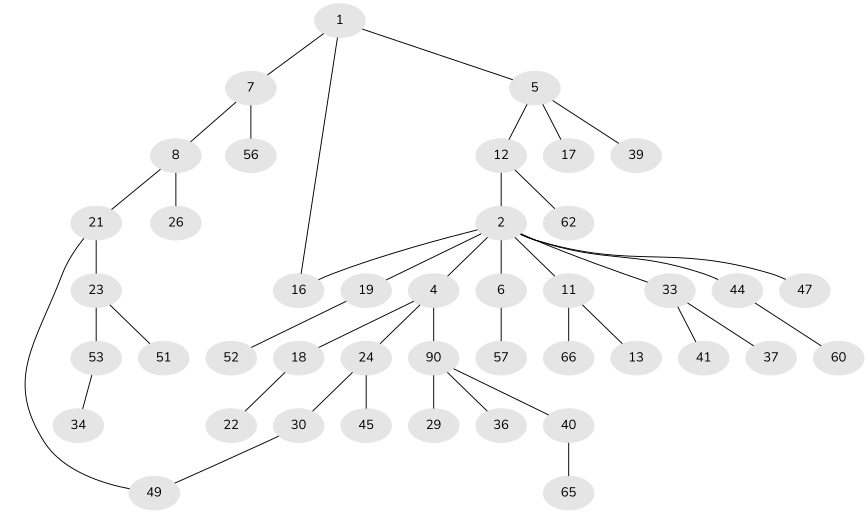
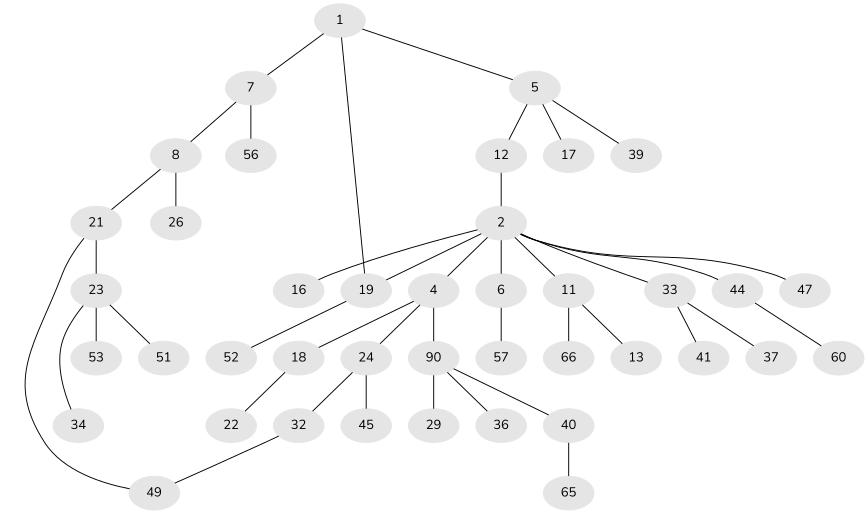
edge "1" -- "16": now "1" -- "19"
node "62": removed
edge "53" -- "34": now "23" -- "34"
node "30": label "30" -> "32"
